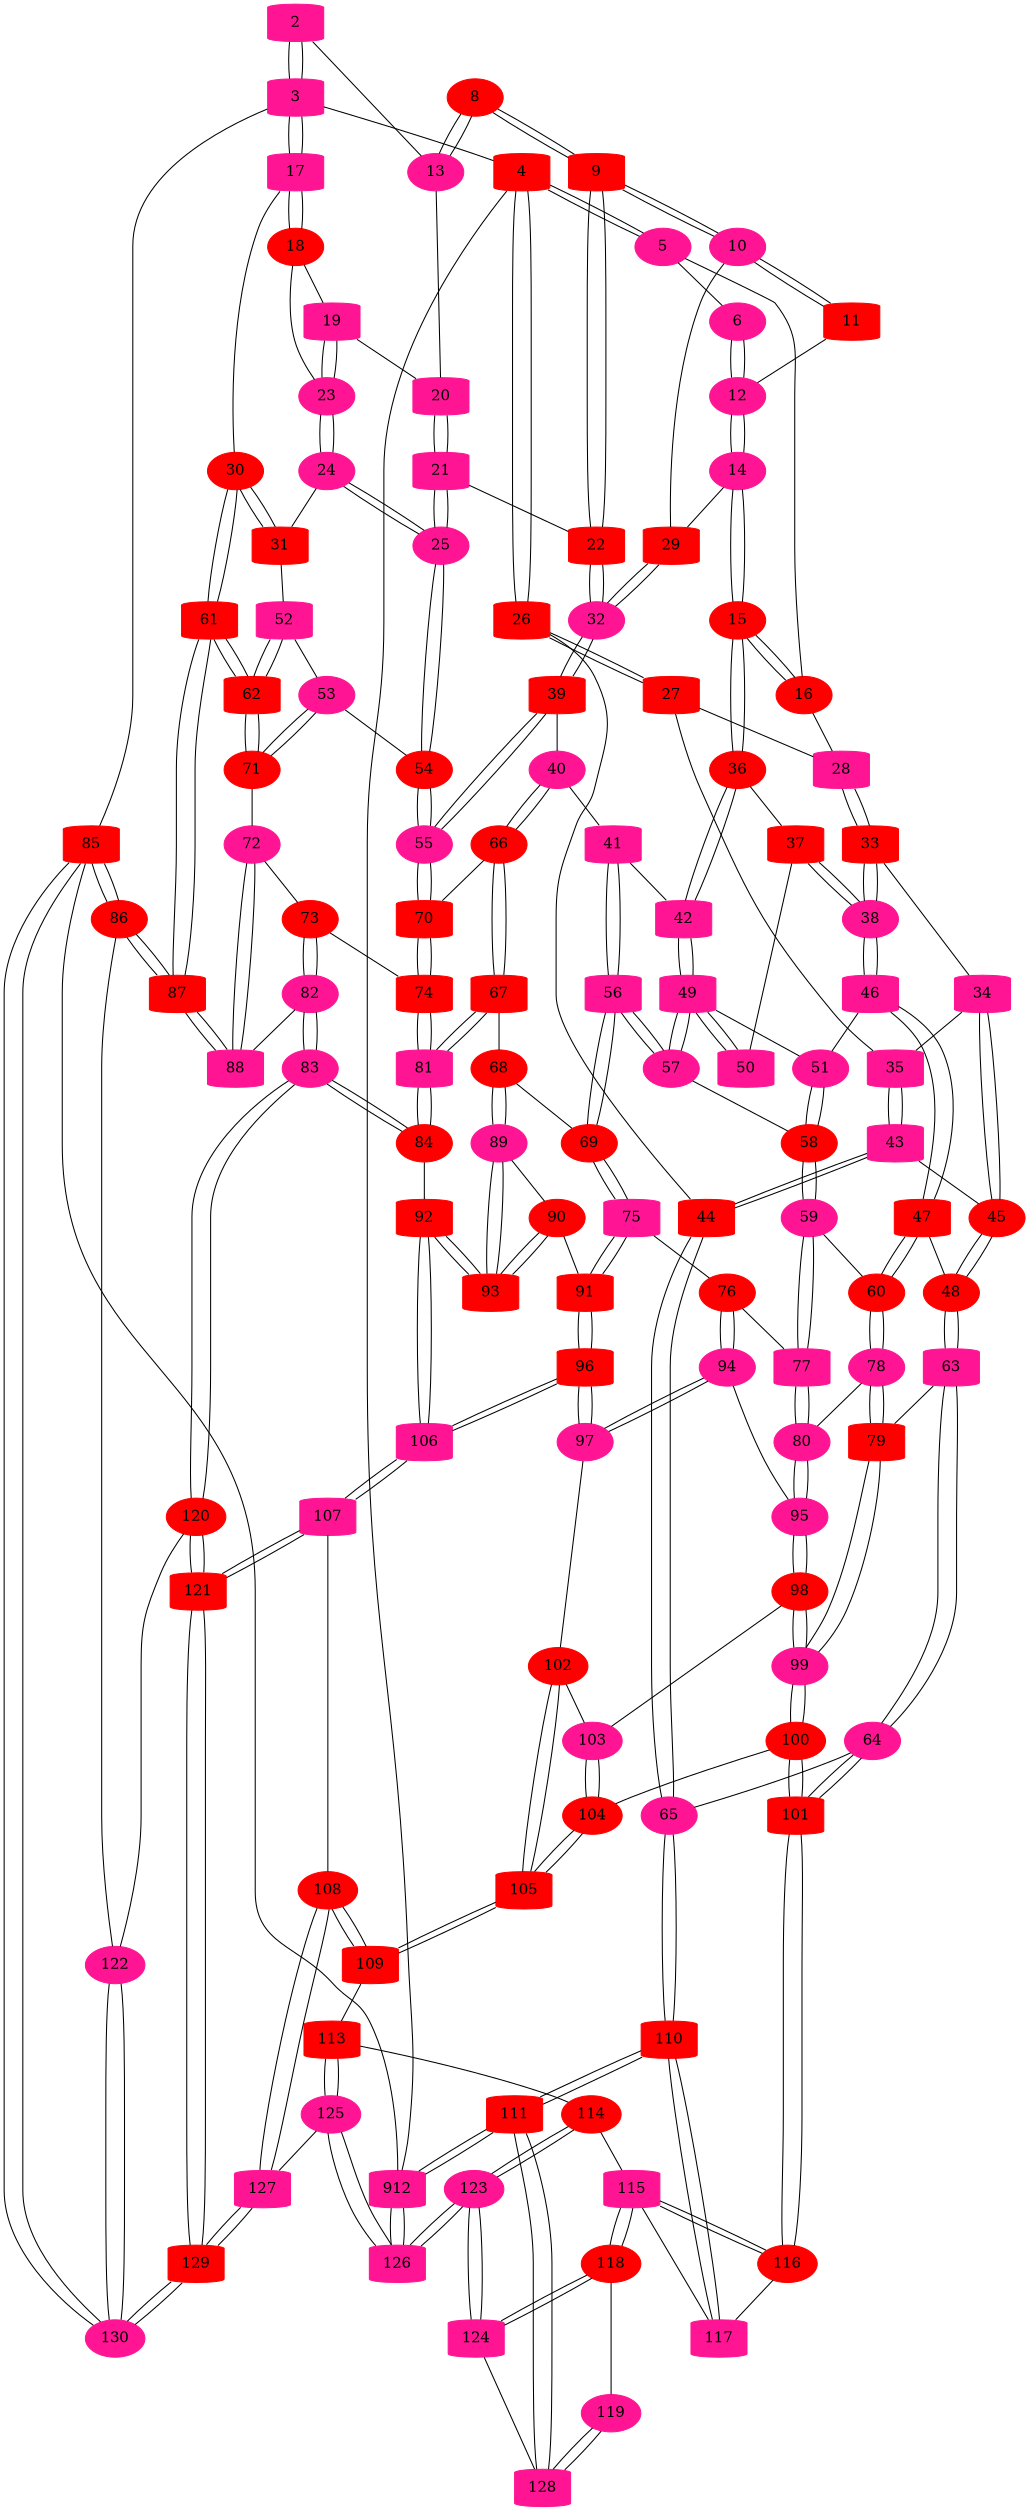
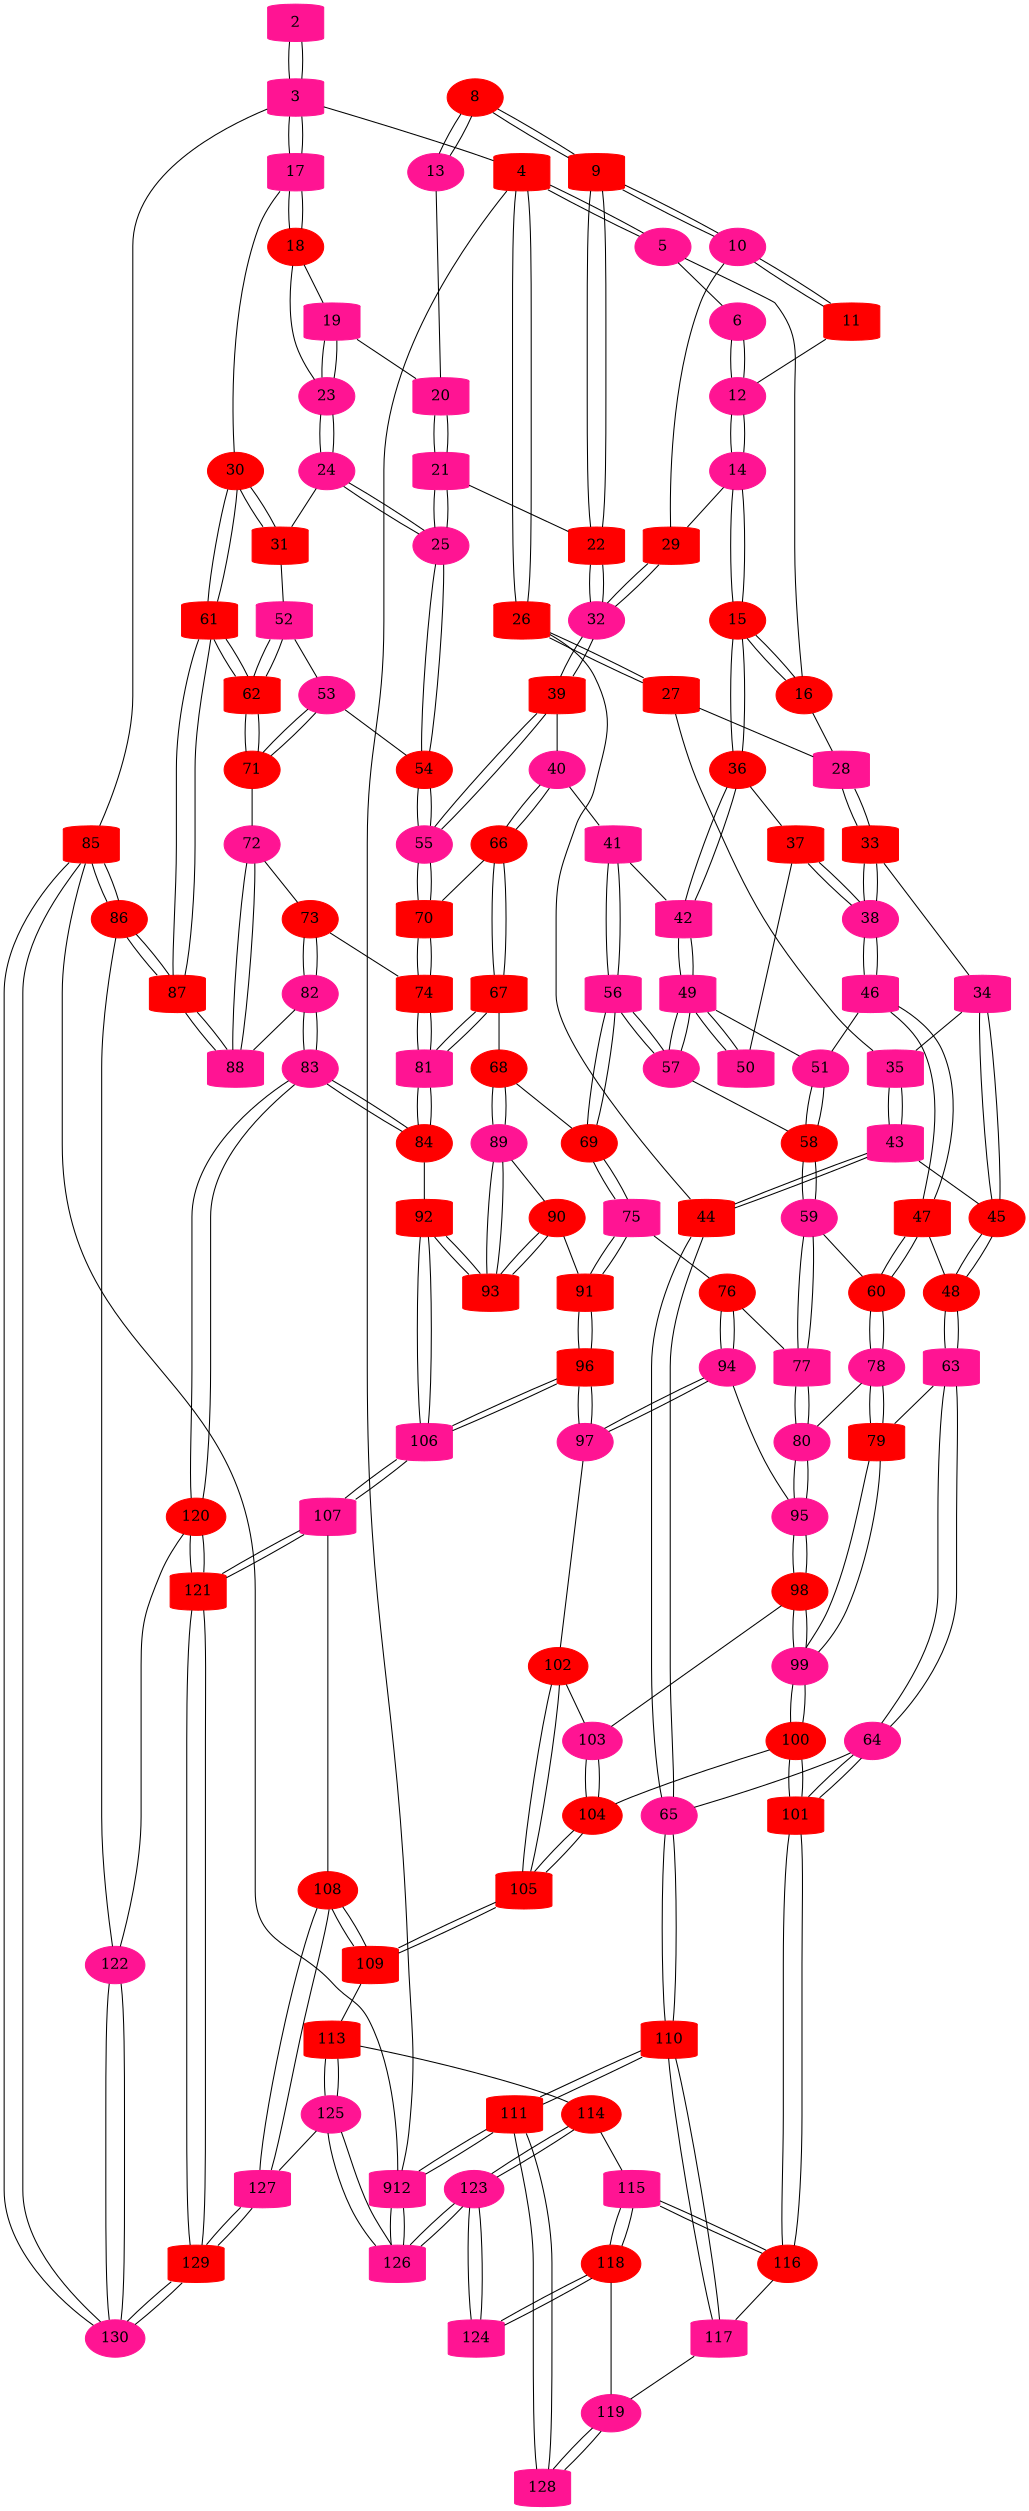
edge "2" -- "13": removed
edge "115" -- "117": now "119" -- "117"
edge "124" -- "128": removed
